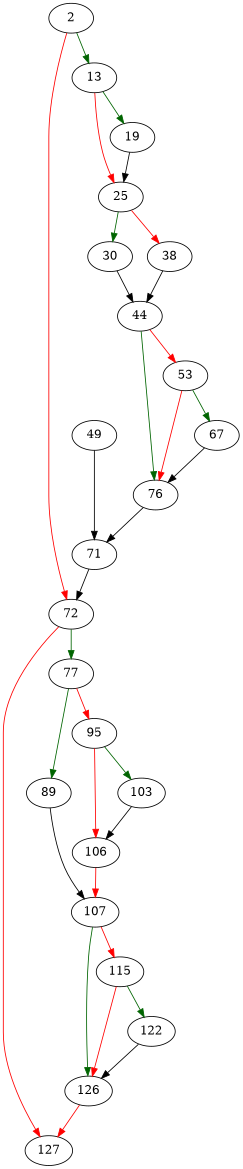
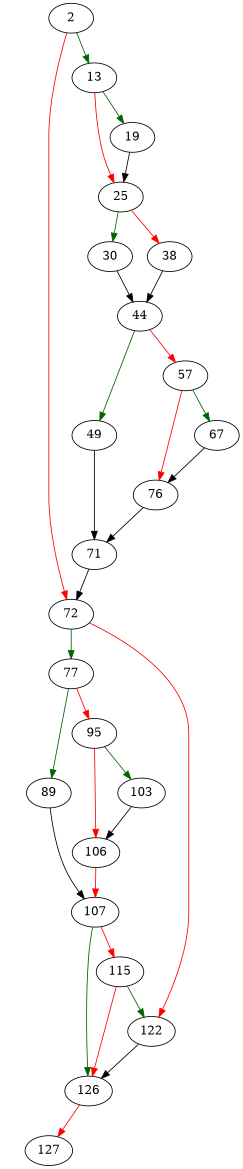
node "53": label "53" -> "57"
edge "44" -> "76": now "44" -> "49"
edge "72" -> "127": now "72" -> "122"
